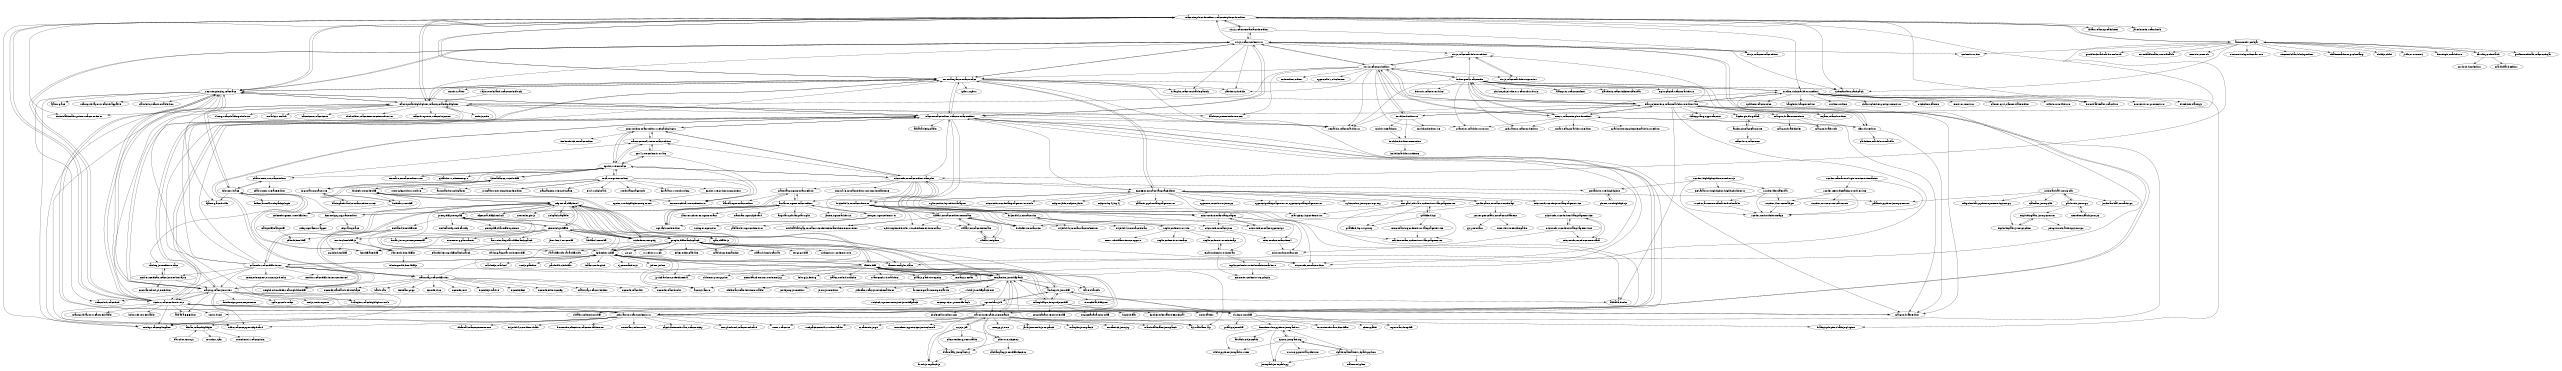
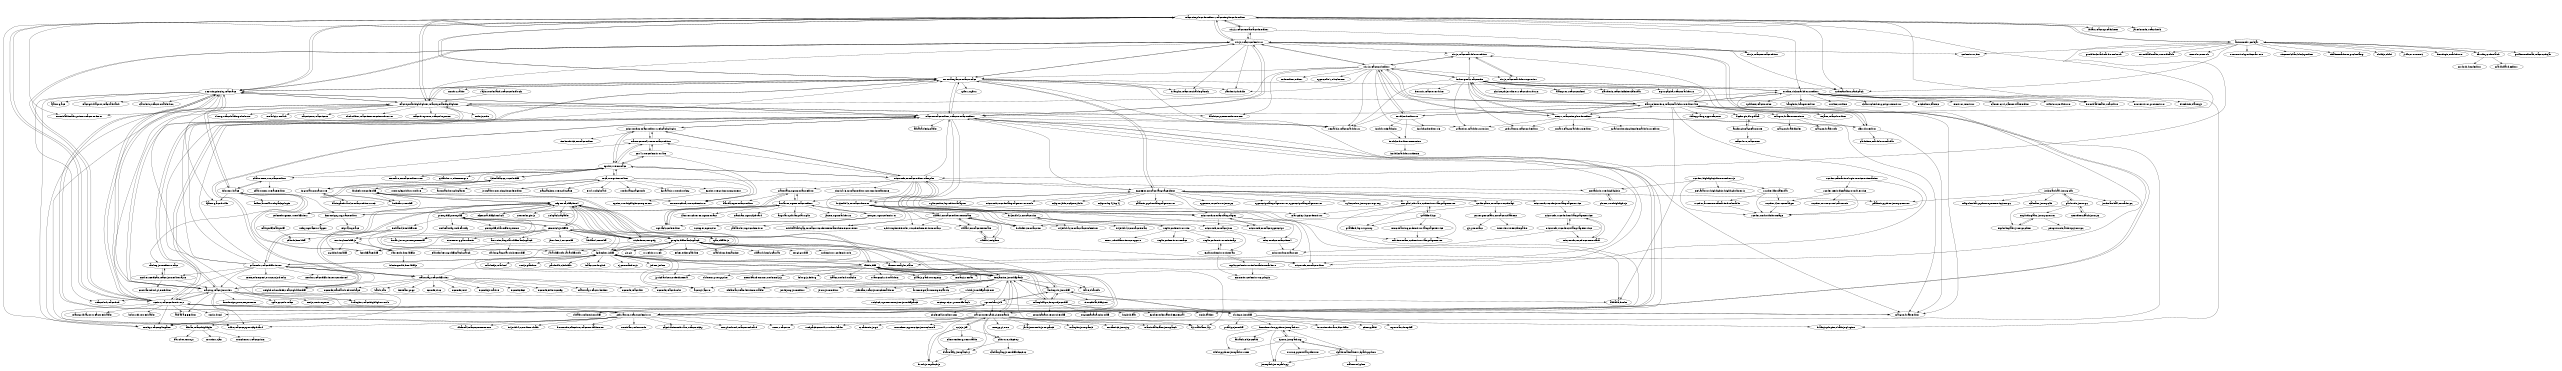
edge "react-simple-code-editor/react-simple-code-editor" -> "uiwjs/react-codemirror": added
node "react-grid-layout/react-draggable": label "react-grid-layout/react-draggable" -> "react-grid-layout/react-adriank"
edge "dawsbot/txn.xyz" -> "akiran/react-highlight": reversed
